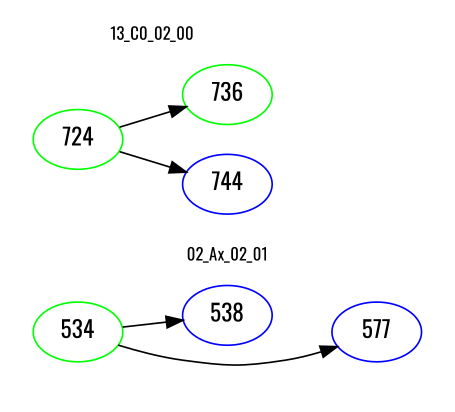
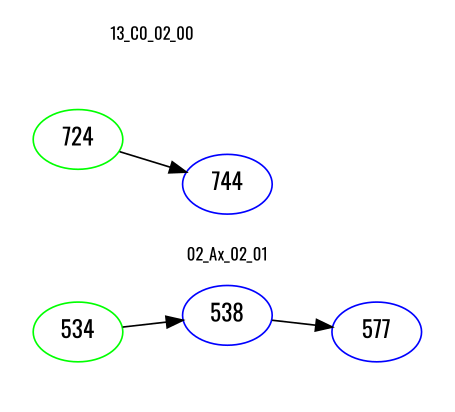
node "736": removed
edge "534" -> "577": now "538" -> "577"
